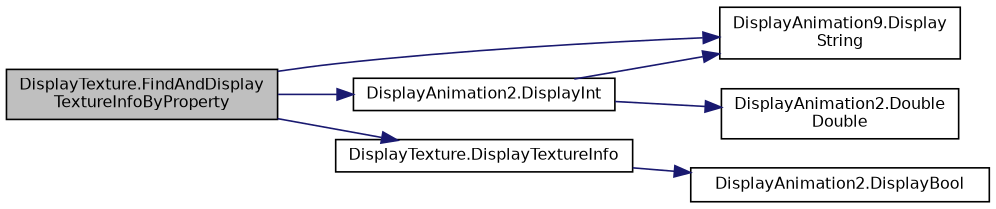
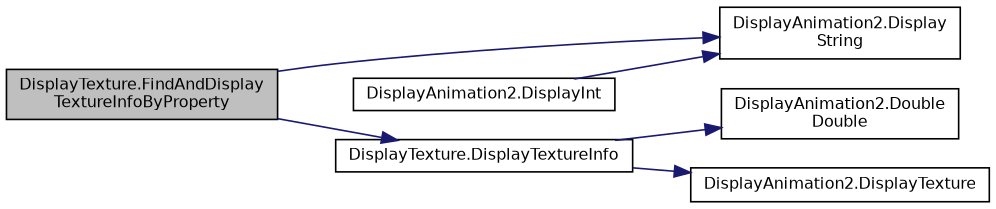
node "DisplayAnimation9.Display String": label "DisplayAnimation9.Display String" -> "DisplayAnimation2.Display String"
edge "DisplayTexture.FindAndDisplay TextureInfoByProperty" -> "DisplayAnimation2.DisplayInt": removed
edge "DisplayAnimation2.DisplayInt" -> "DisplayAnimation2.Double Double": now "DisplayTexture.DisplayTextureInfo" -> "DisplayAnimation2.Double Double"
node "DisplayAnimation2.DisplayBool": label "DisplayAnimation2.DisplayBool" -> "DisplayAnimation2.DisplayTexture"
